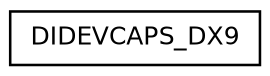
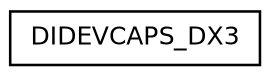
node "DIDEVCAPS_DX9": label "DIDEVCAPS_DX9" -> "DIDEVCAPS_DX3"
